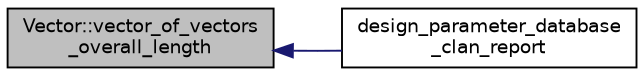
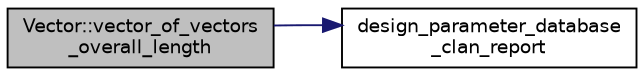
edge "design_parameter_database _clan_report" -> "Vector::vector_of_vectors _overall_length": reversed
